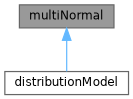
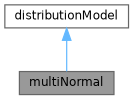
edge "distributionModel" -> "multiNormal": reversed
